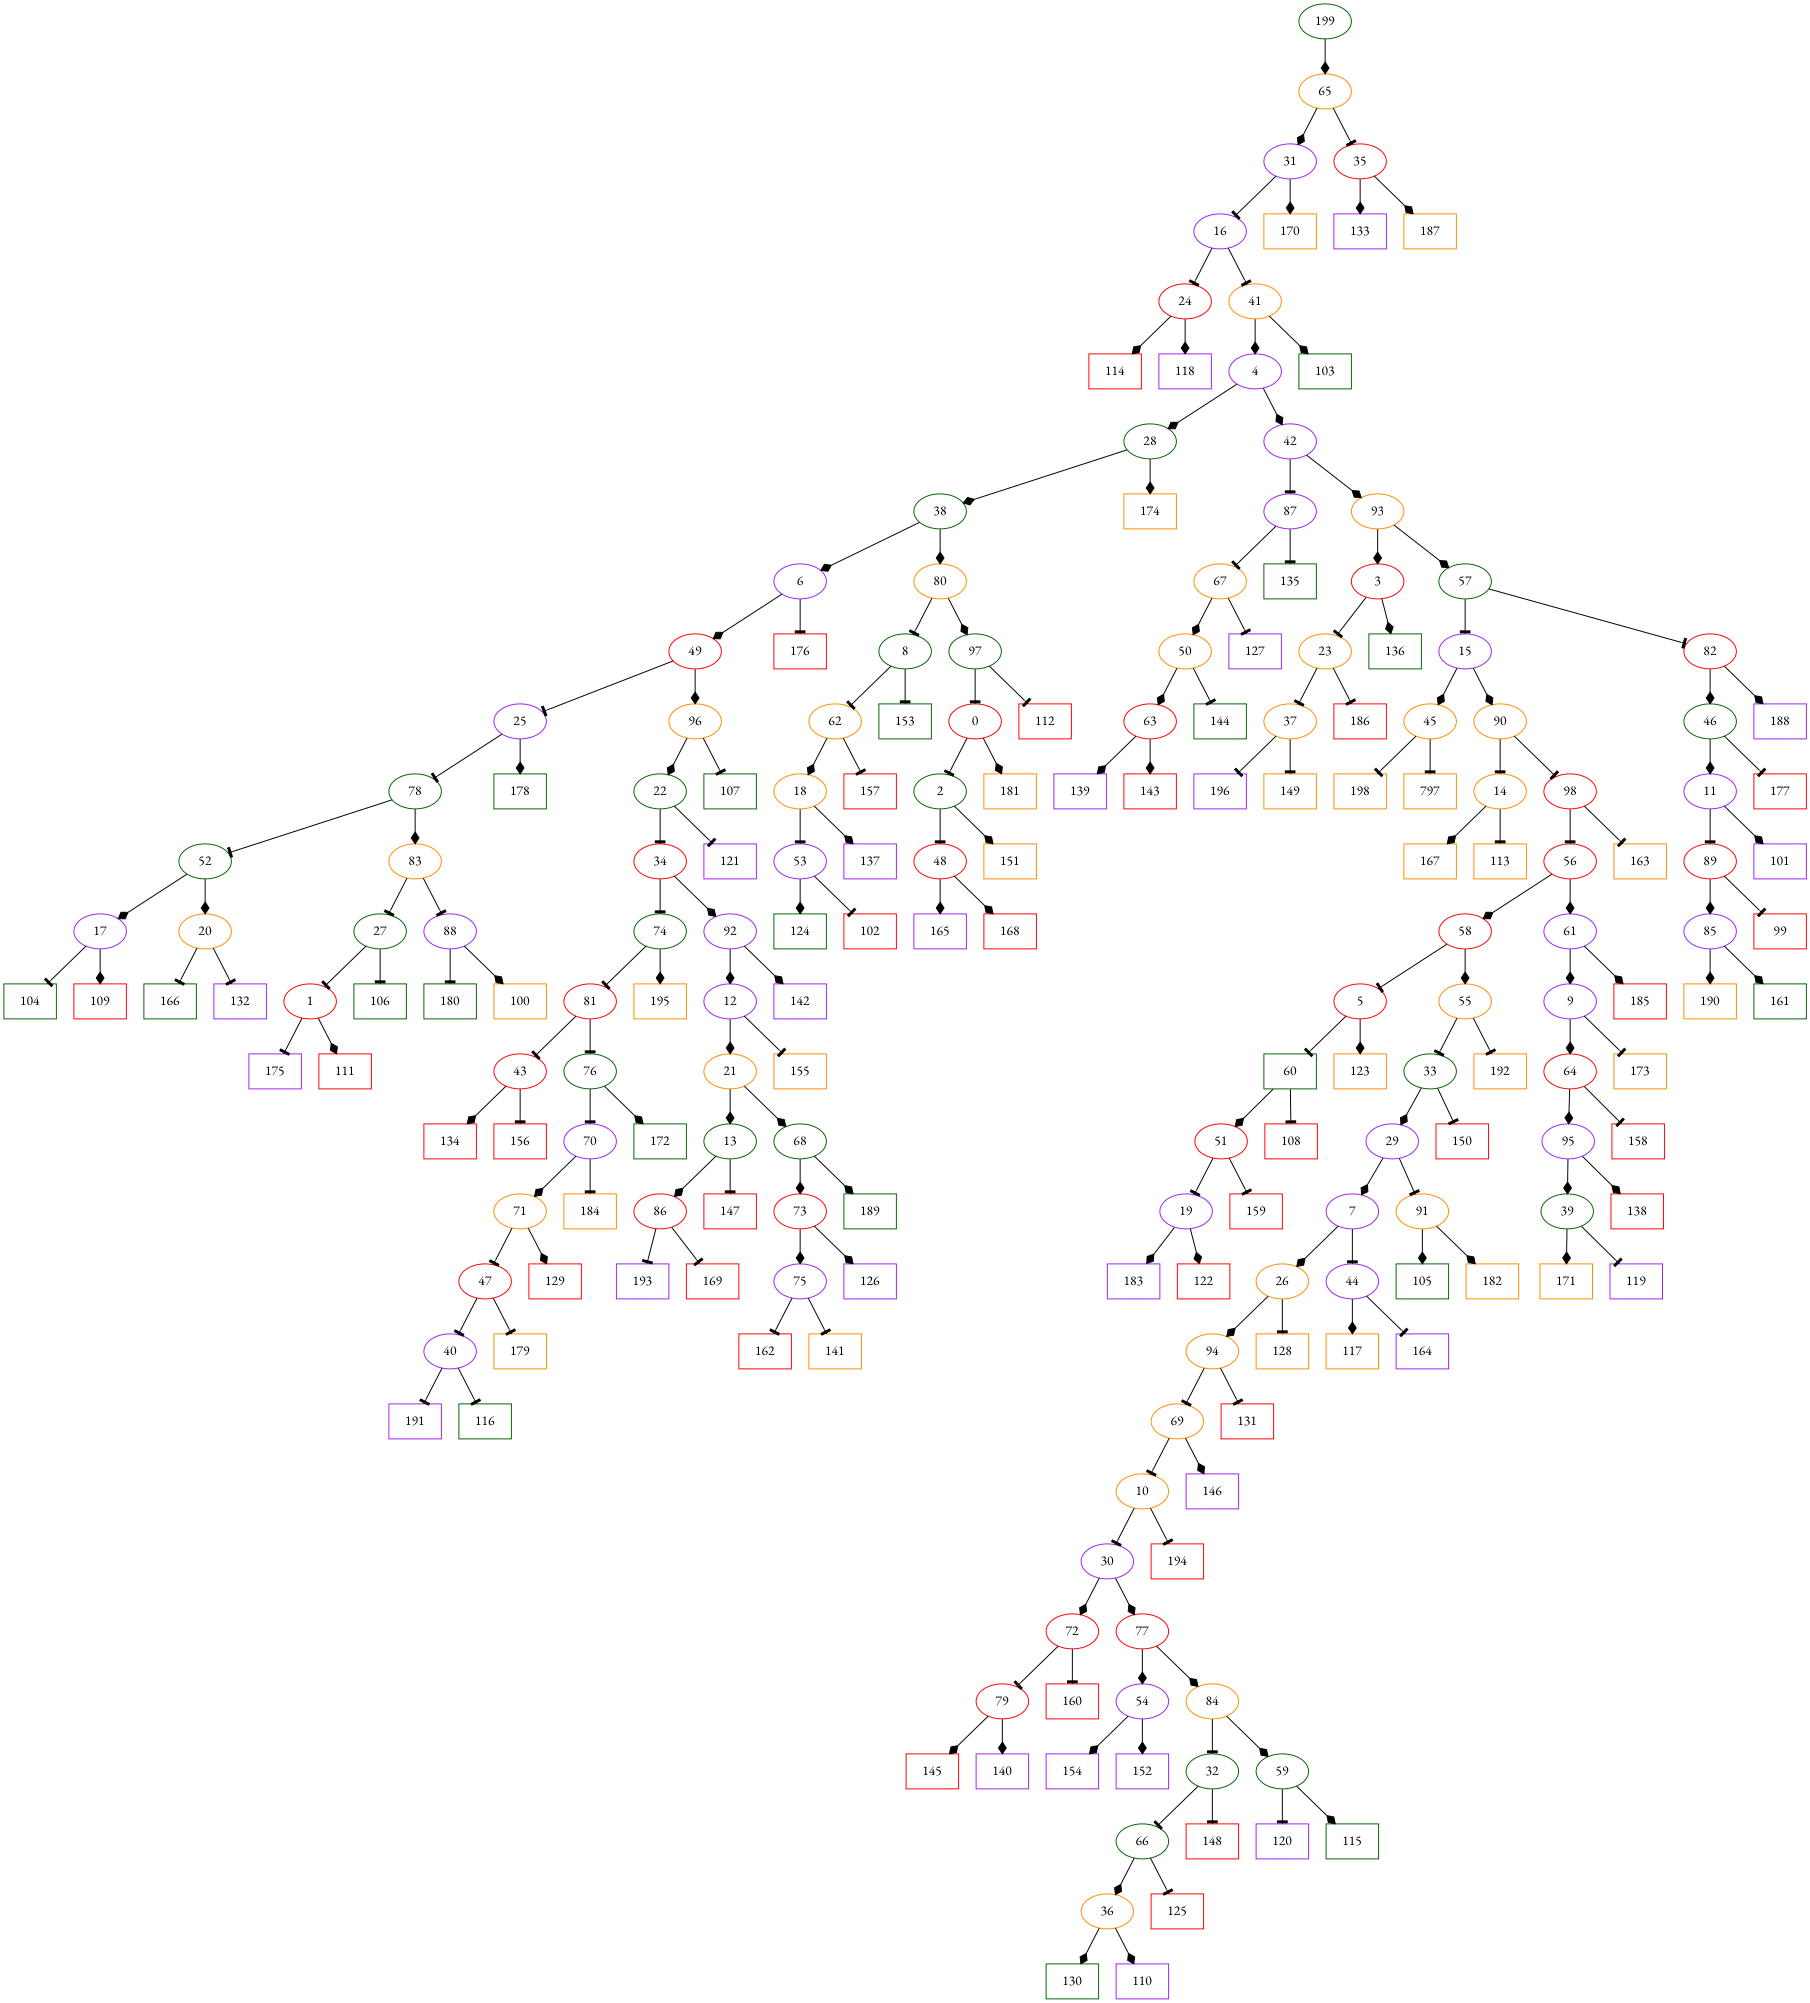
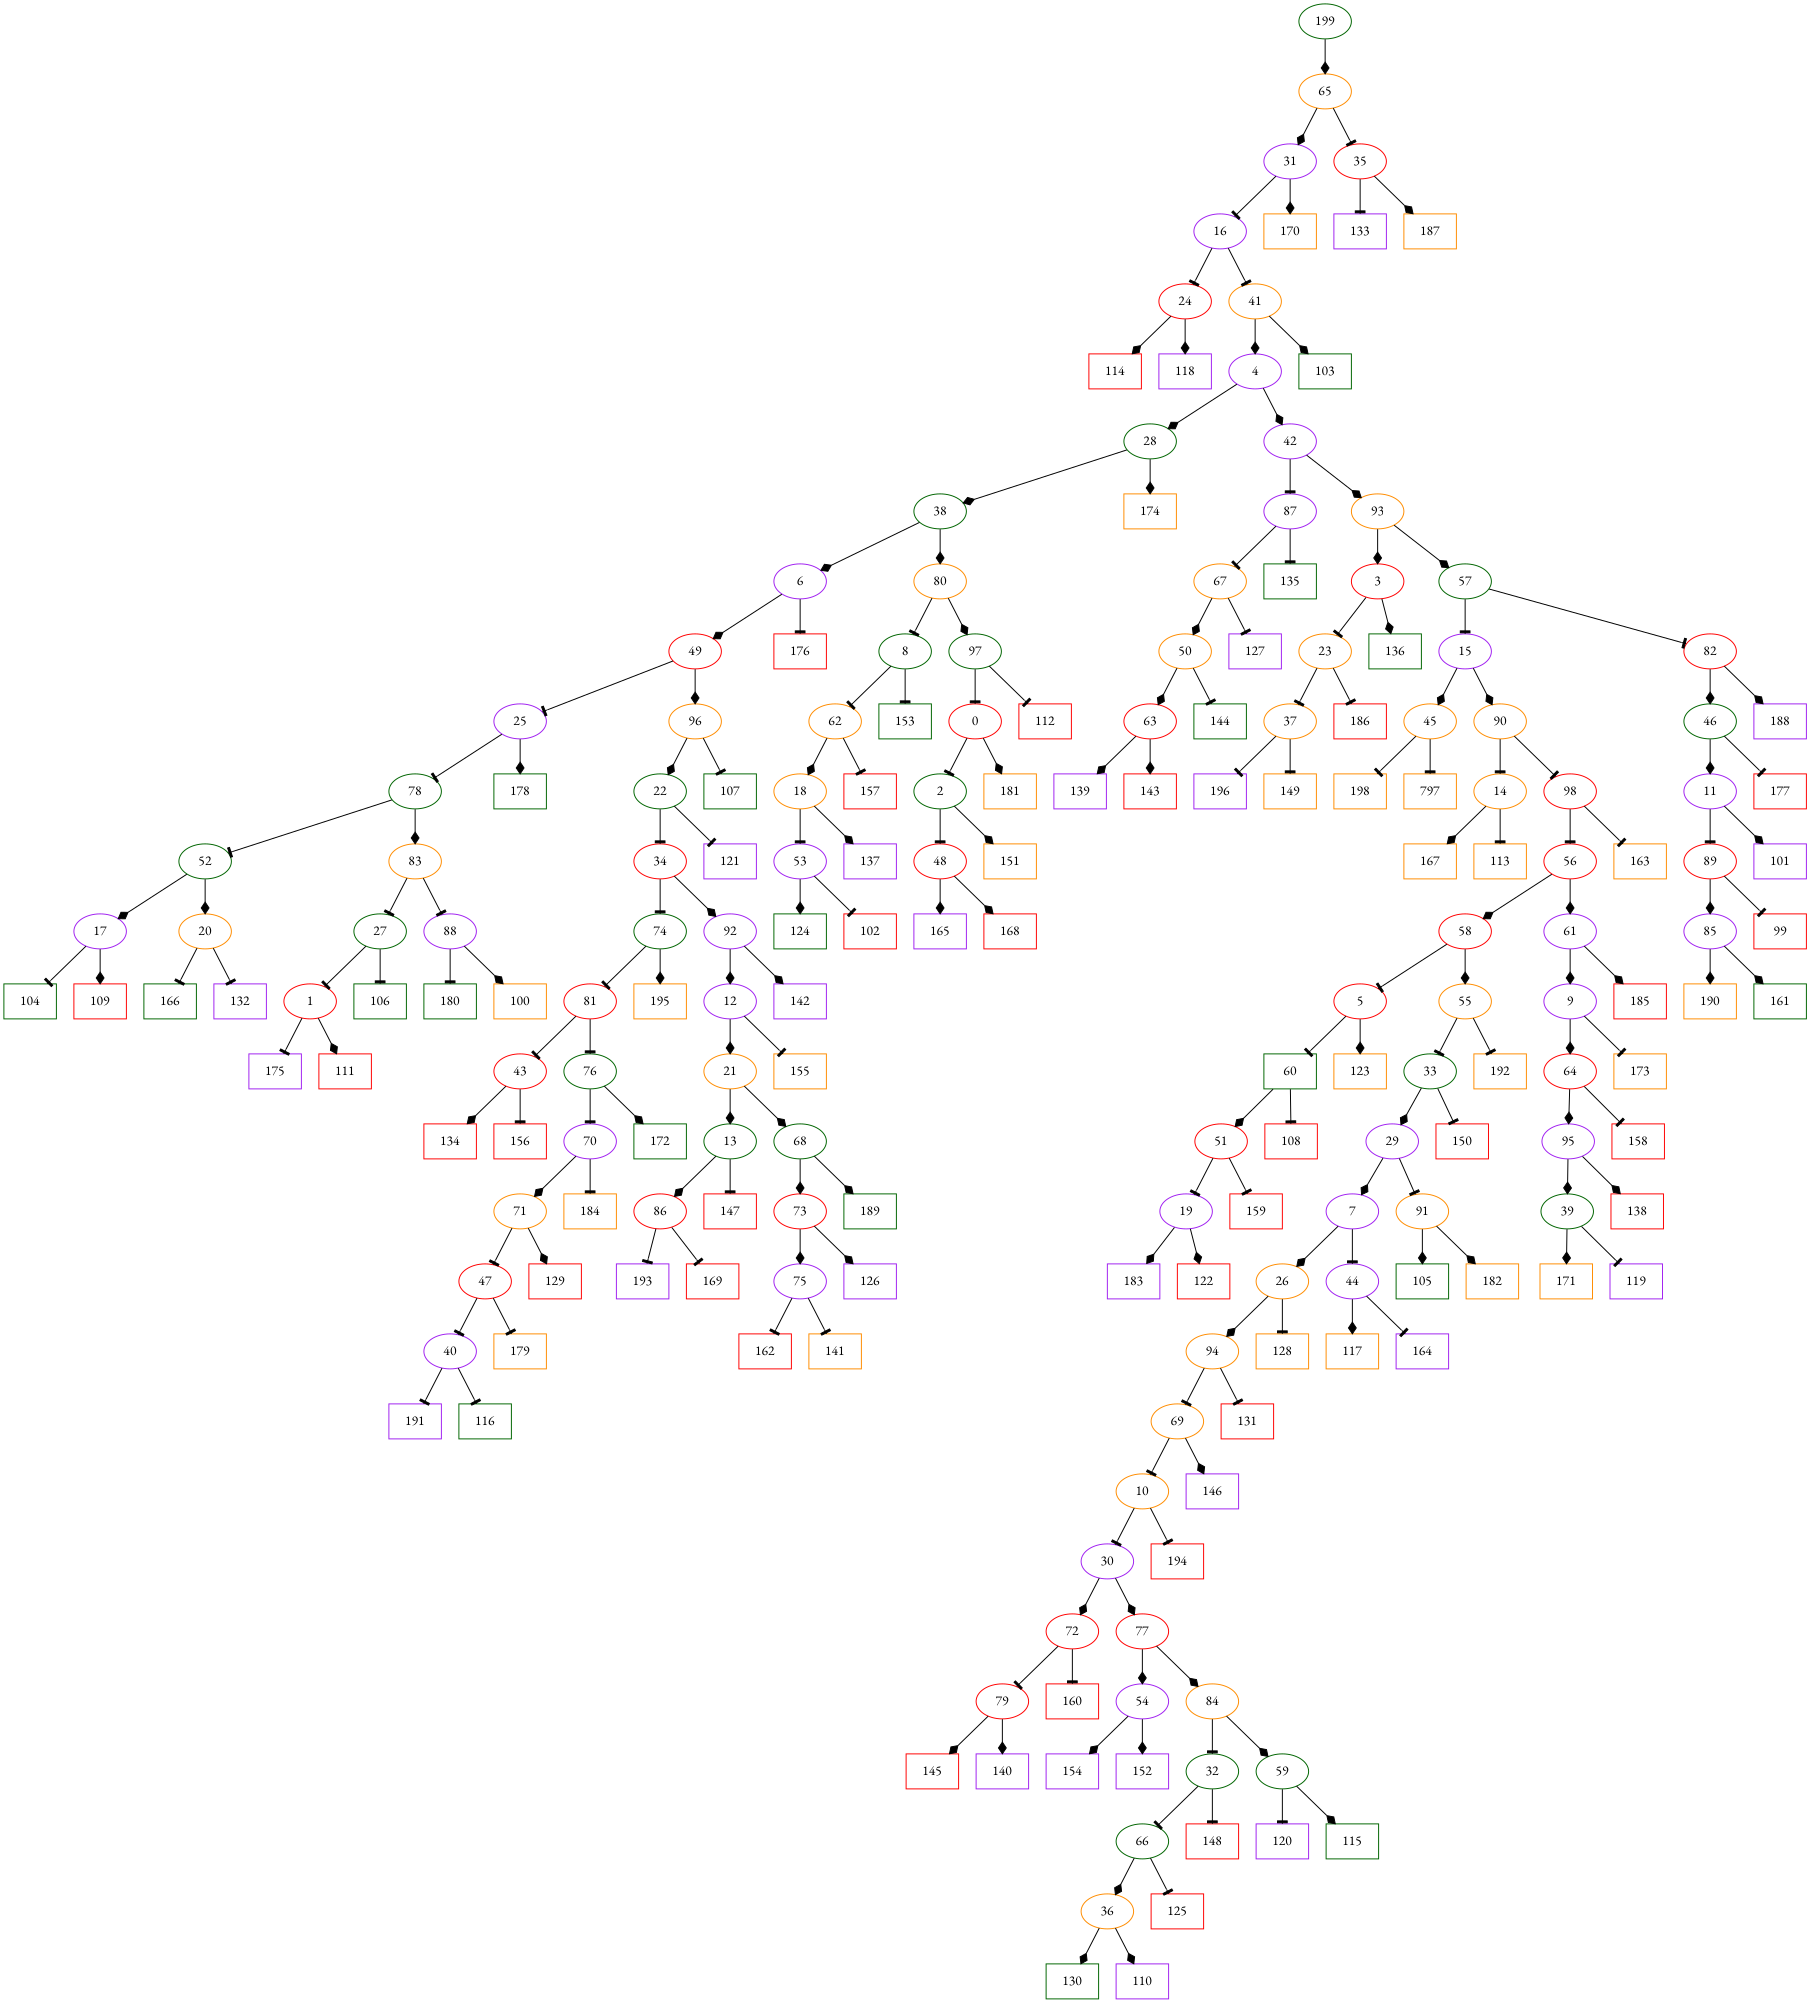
edge "35" -> "133": arrowhead diamond -> tee
